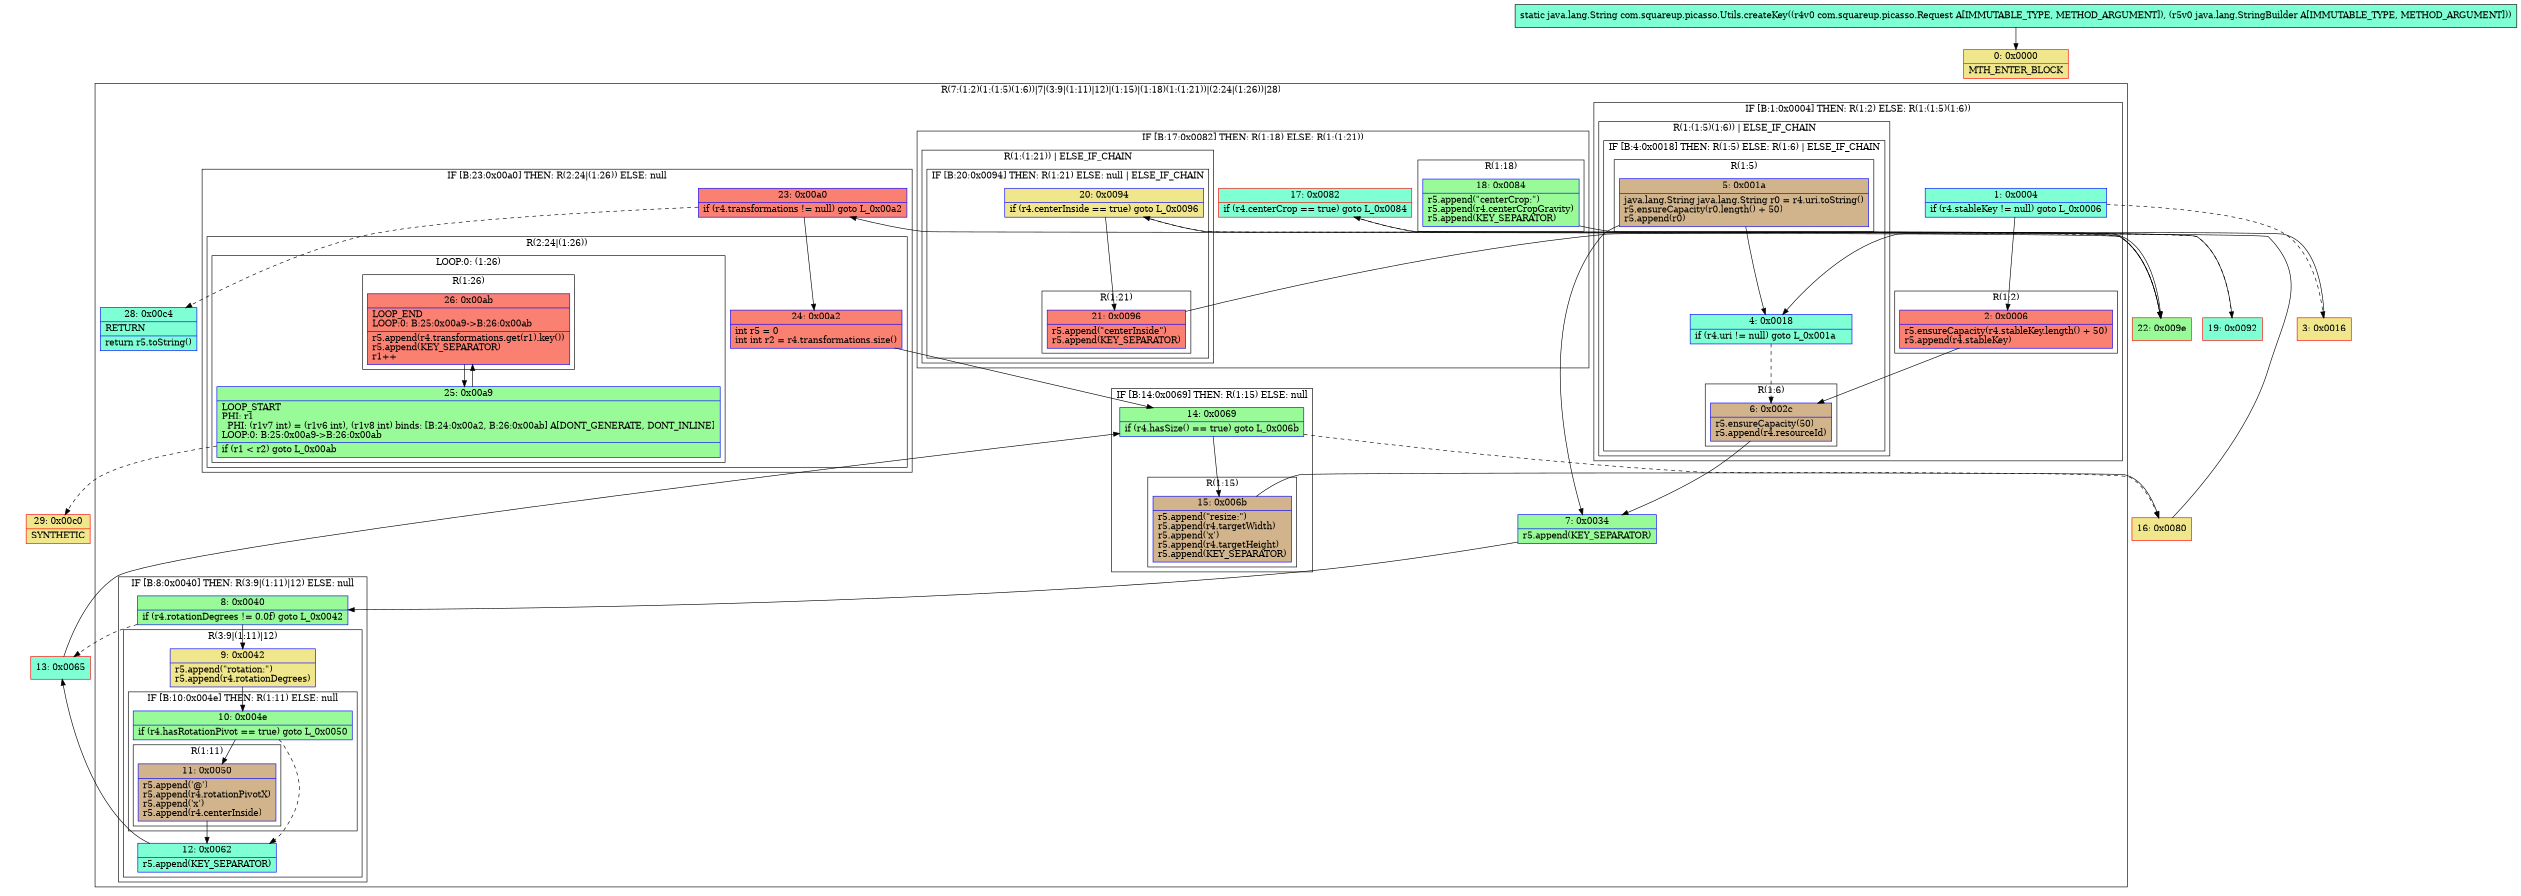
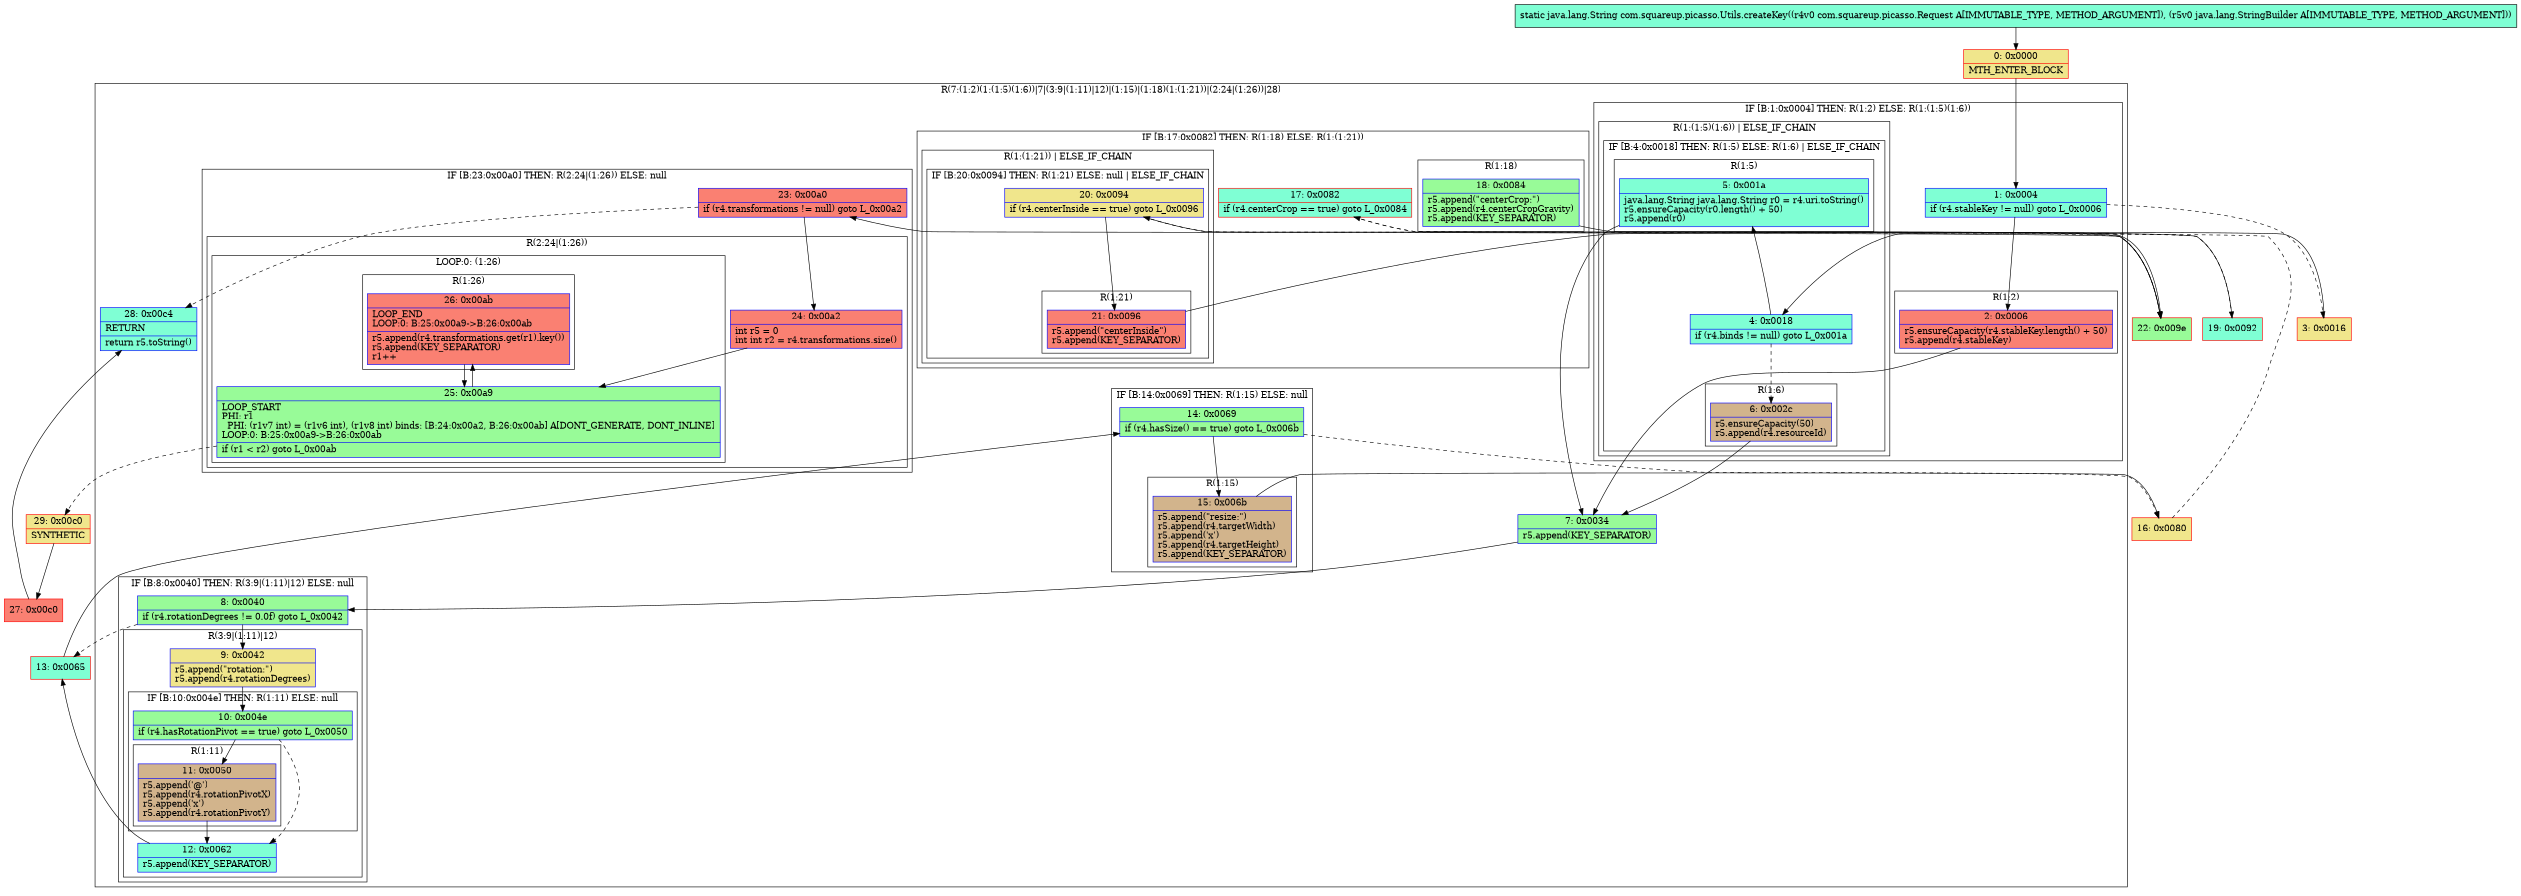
edge "0: 0x0000" -> "1: 0x0004": added
node "5: 0x001a": fillcolor tan -> aquamarine
edge "16: 0x0080" -> "17: 0x0082": style solid -> dashed
edge "5: 0x001a" -> "4: 0x0018": reversed
node "4: 0x0018": text "if (r4.uri != null) goto L_0x001a" -> "if (r4.binds != null) goto L_0x001a"
edge "2: 0x0006" -> "6: 0x002c": now "2: 0x0006" -> "7: 0x0034"
edge "24: 0x00a2" -> "14: 0x0069": now "24: 0x00a2" -> "25: 0x00a9"
node "27: 0x00c0": added
node "11: 0x0050": text "r5.append(r4.centerInside)" -> "r5.append(r4.rotationPivotY)"
